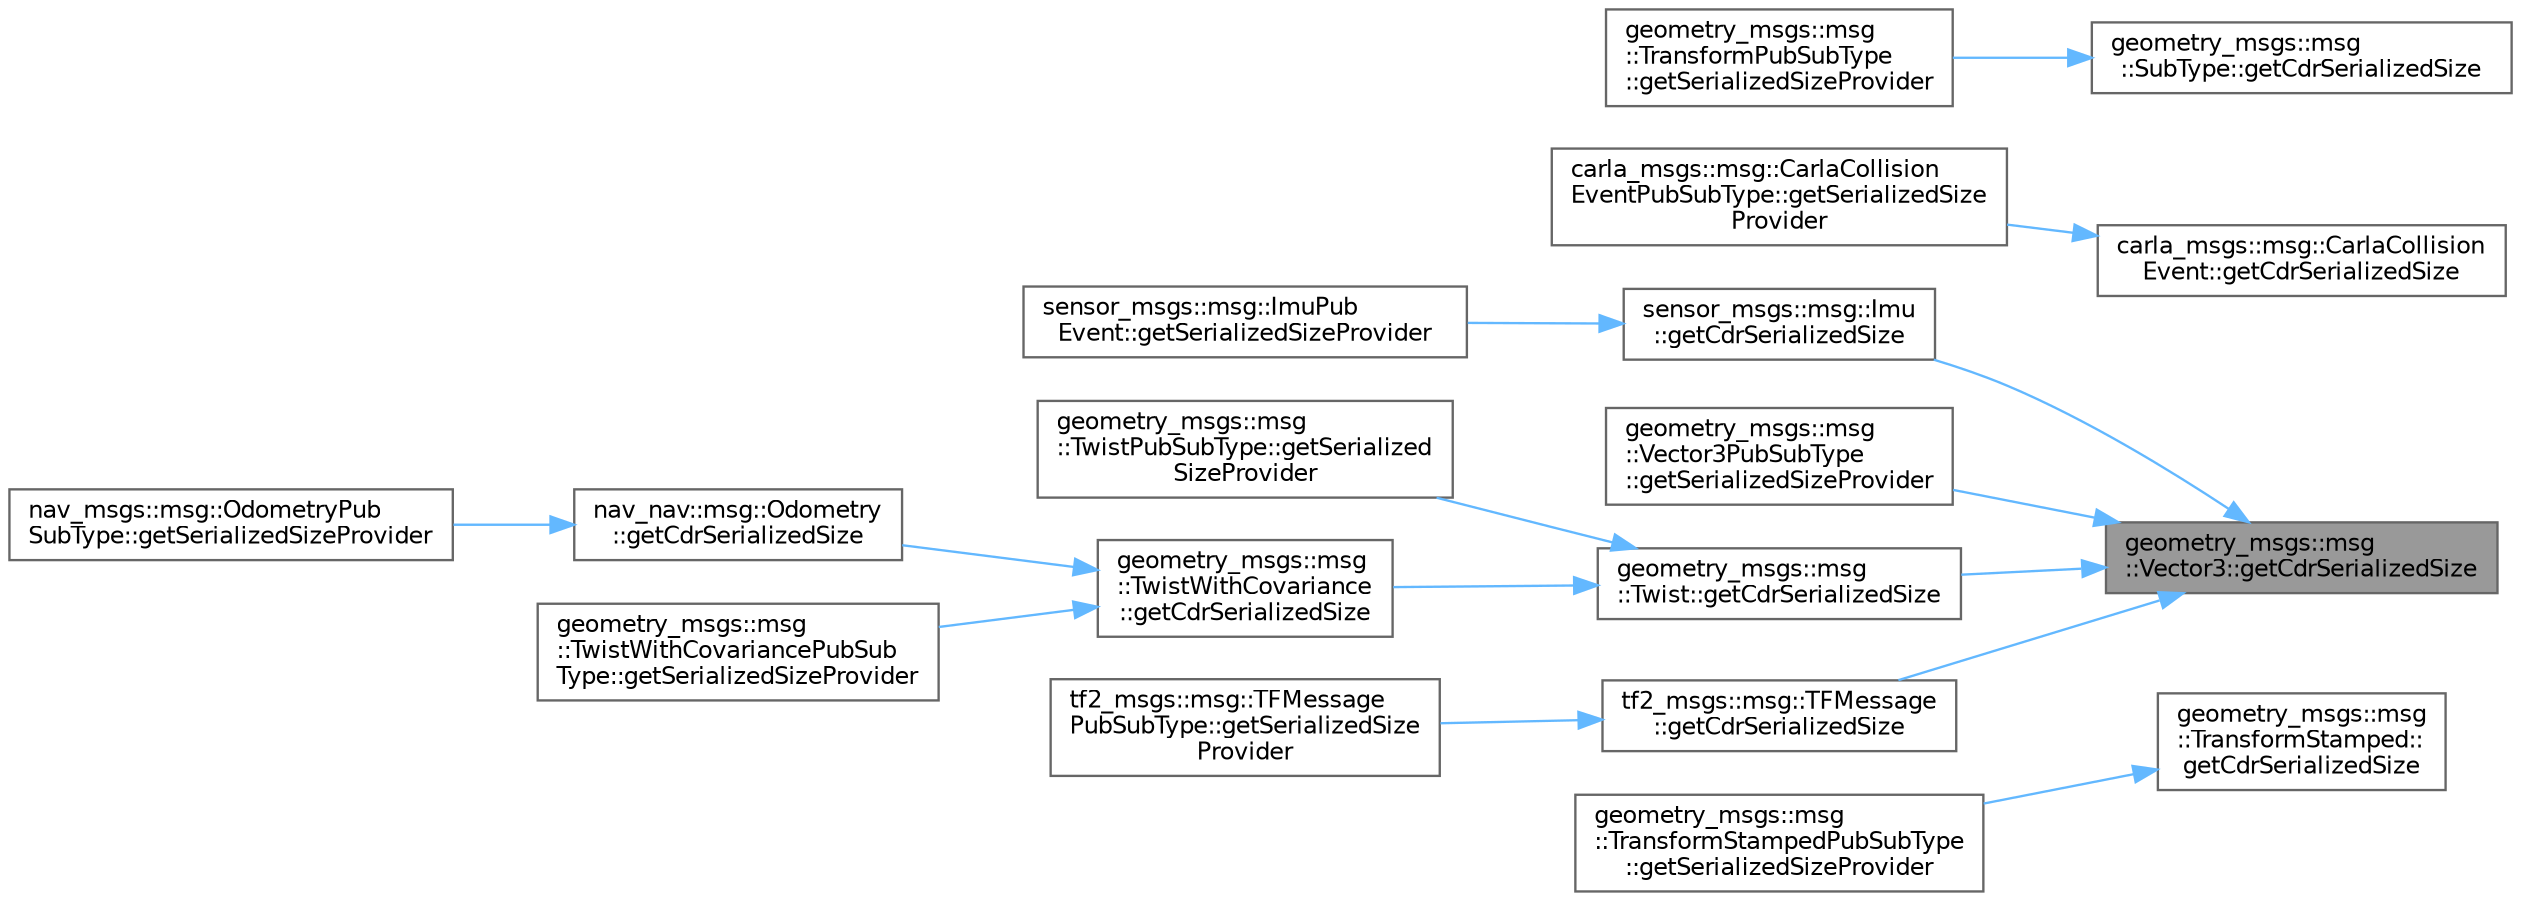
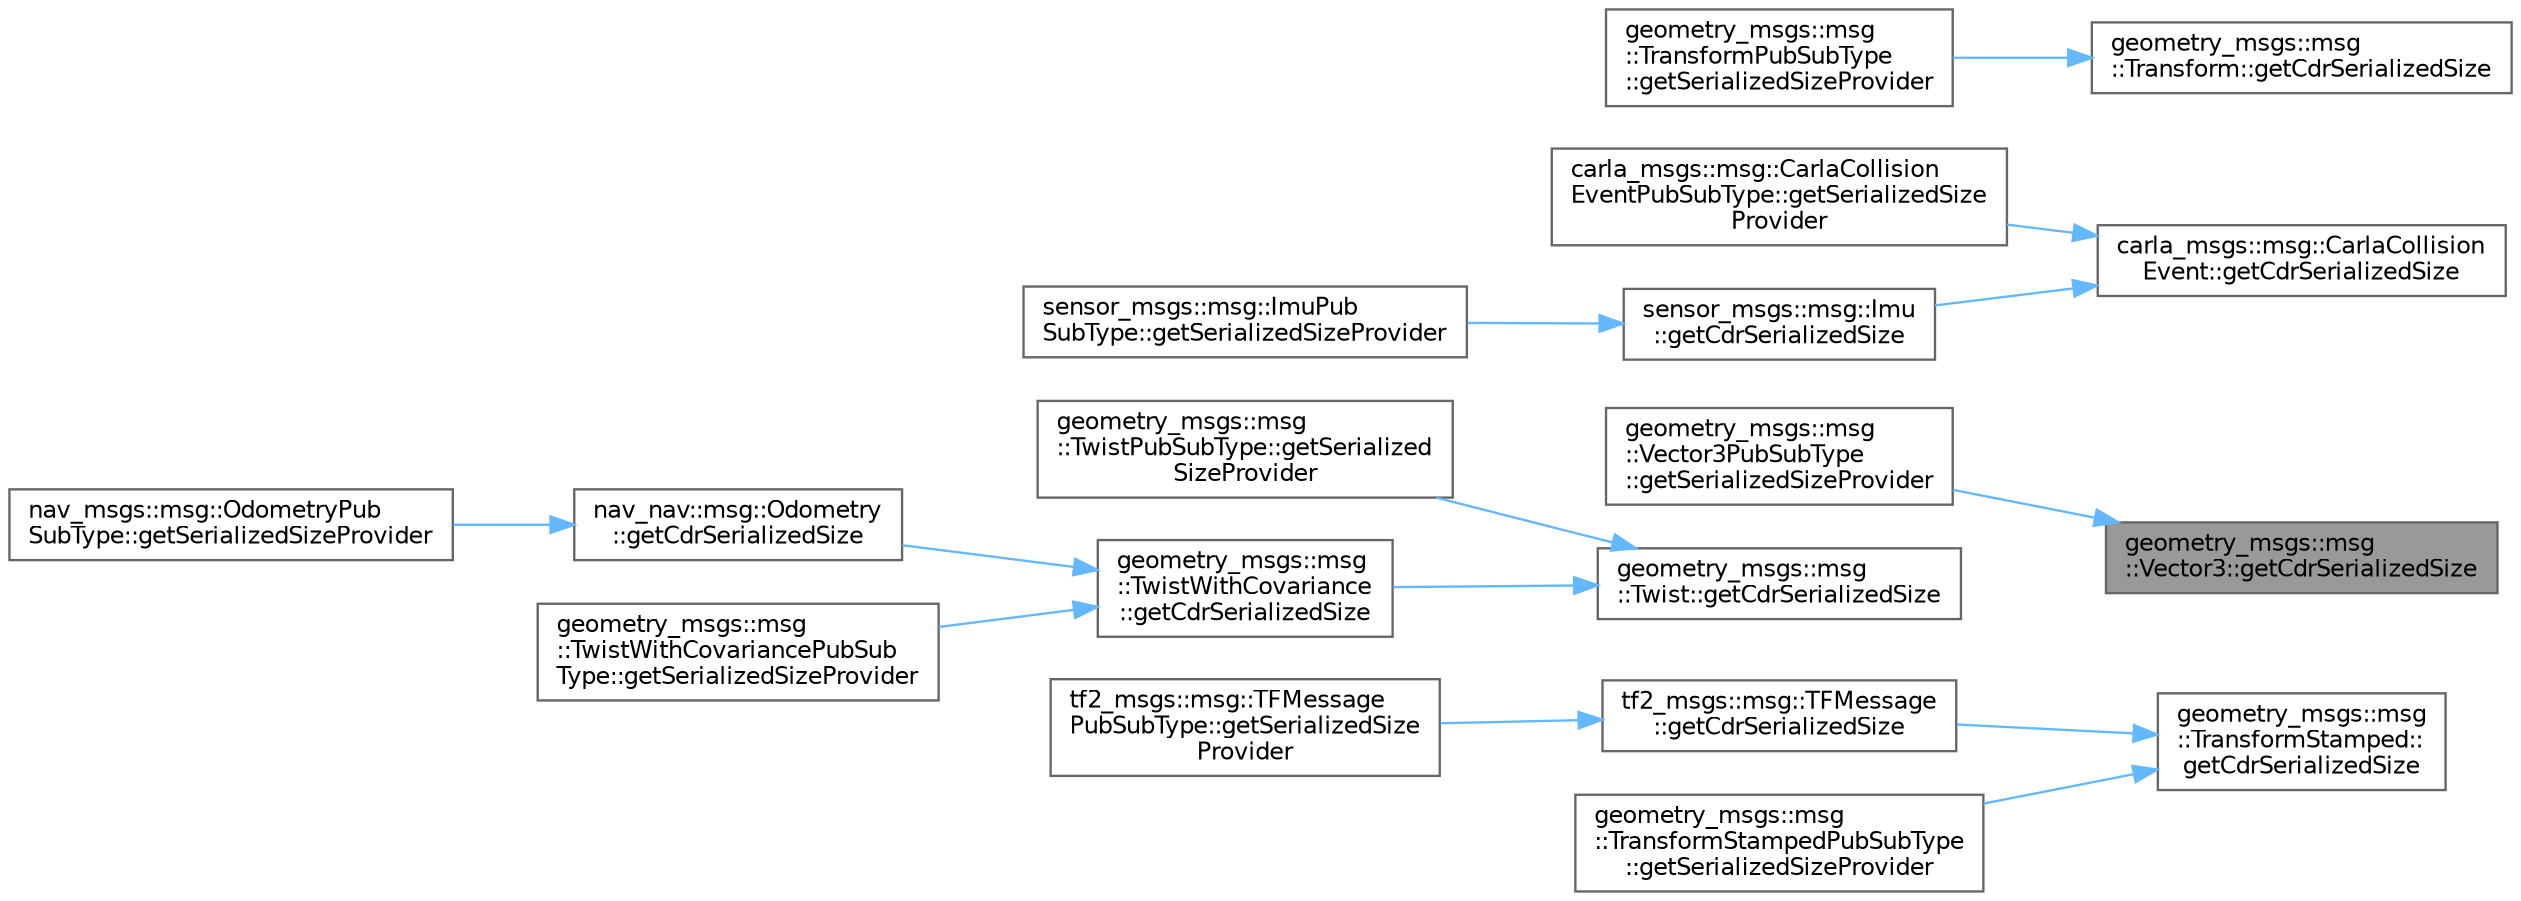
node "geometry_msgs::msg ::SubType::getCdrSerializedSize": label "geometry_msgs::msg ::SubType::getCdrSerializedSize" -> "geometry_msgs::msg ::Transform::getCdrSerializedSize"
node "sensor_msgs::msg::ImuPub Event::getSerializedSizeProvider": label "sensor_msgs::msg::ImuPub Event::getSerializedSizeProvider" -> "sensor_msgs::msg::ImuPub SubType::getSerializedSizeProvider"
edge "sensor_msgs::msg::Imu ::getCdrSerializedSize" -> "geometry_msgs::msg ::Vector3::getCdrSerializedSize": now "sensor_msgs::msg::Imu ::getCdrSerializedSize" -> "carla_msgs::msg::CarlaCollision Event::getCdrSerializedSize"
edge "geometry_msgs::msg ::Twist::getCdrSerializedSize" -> "geometry_msgs::msg ::Vector3::getCdrSerializedSize": removed
edge "tf2_msgs::msg::TFMessage ::getCdrSerializedSize" -> "geometry_msgs::msg ::Vector3::getCdrSerializedSize": now "tf2_msgs::msg::TFMessage ::getCdrSerializedSize" -> "geometry_msgs::msg ::TransformStamped:: getCdrSerializedSize"
